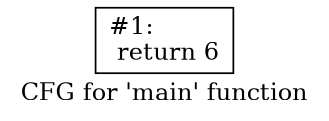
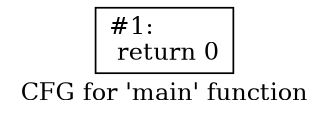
node "#1:": text "return 6" -> "return 0"
